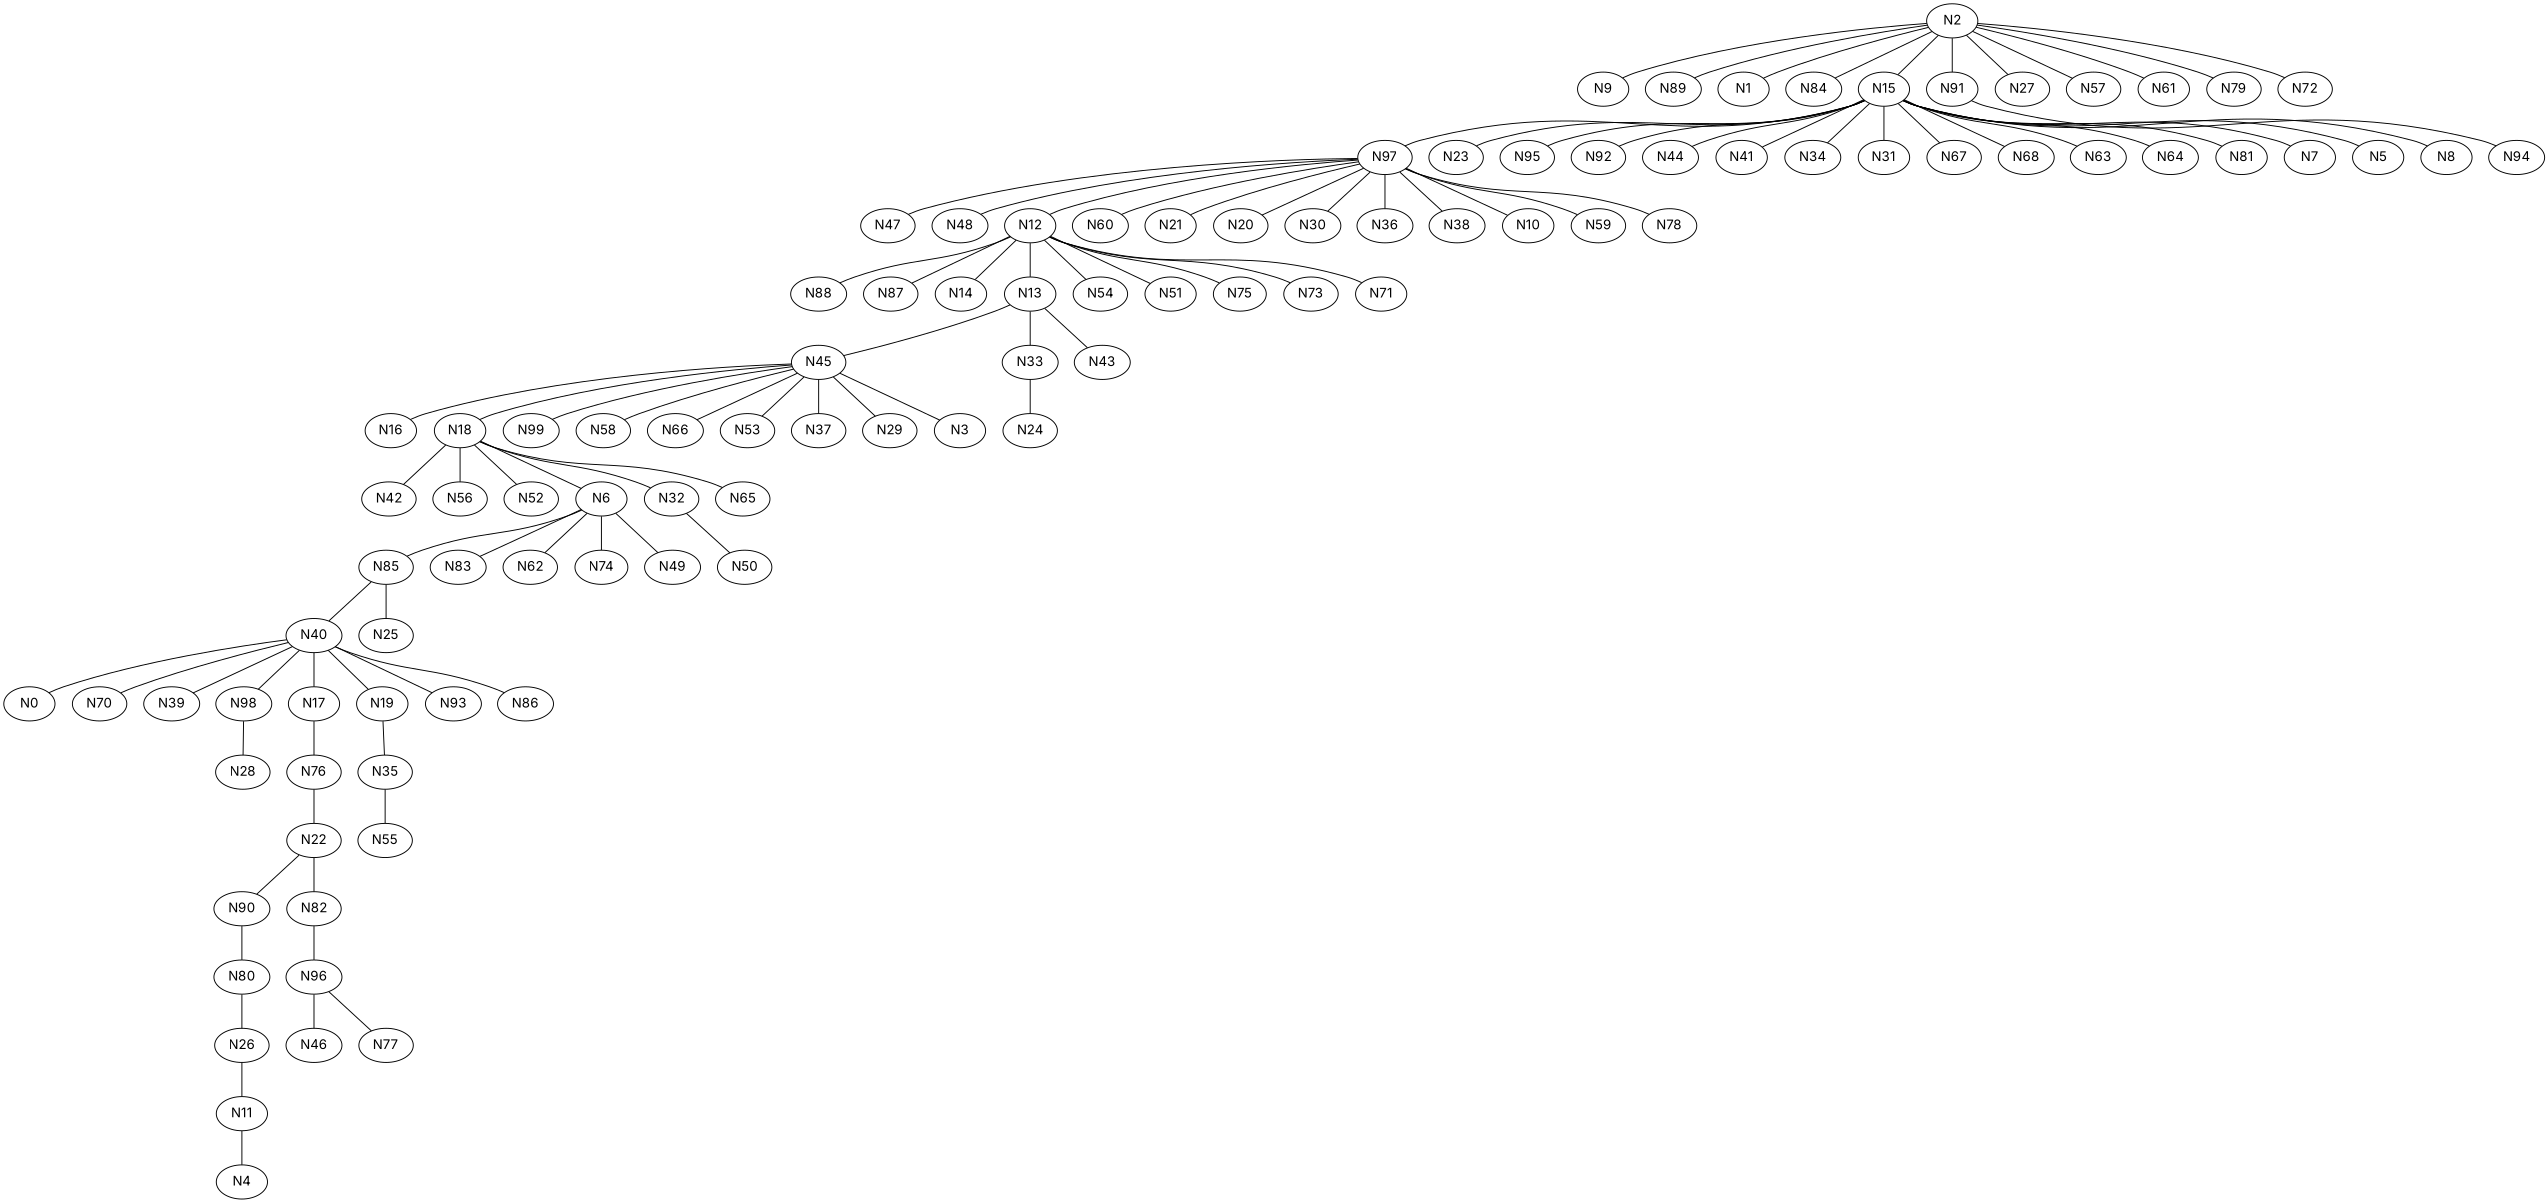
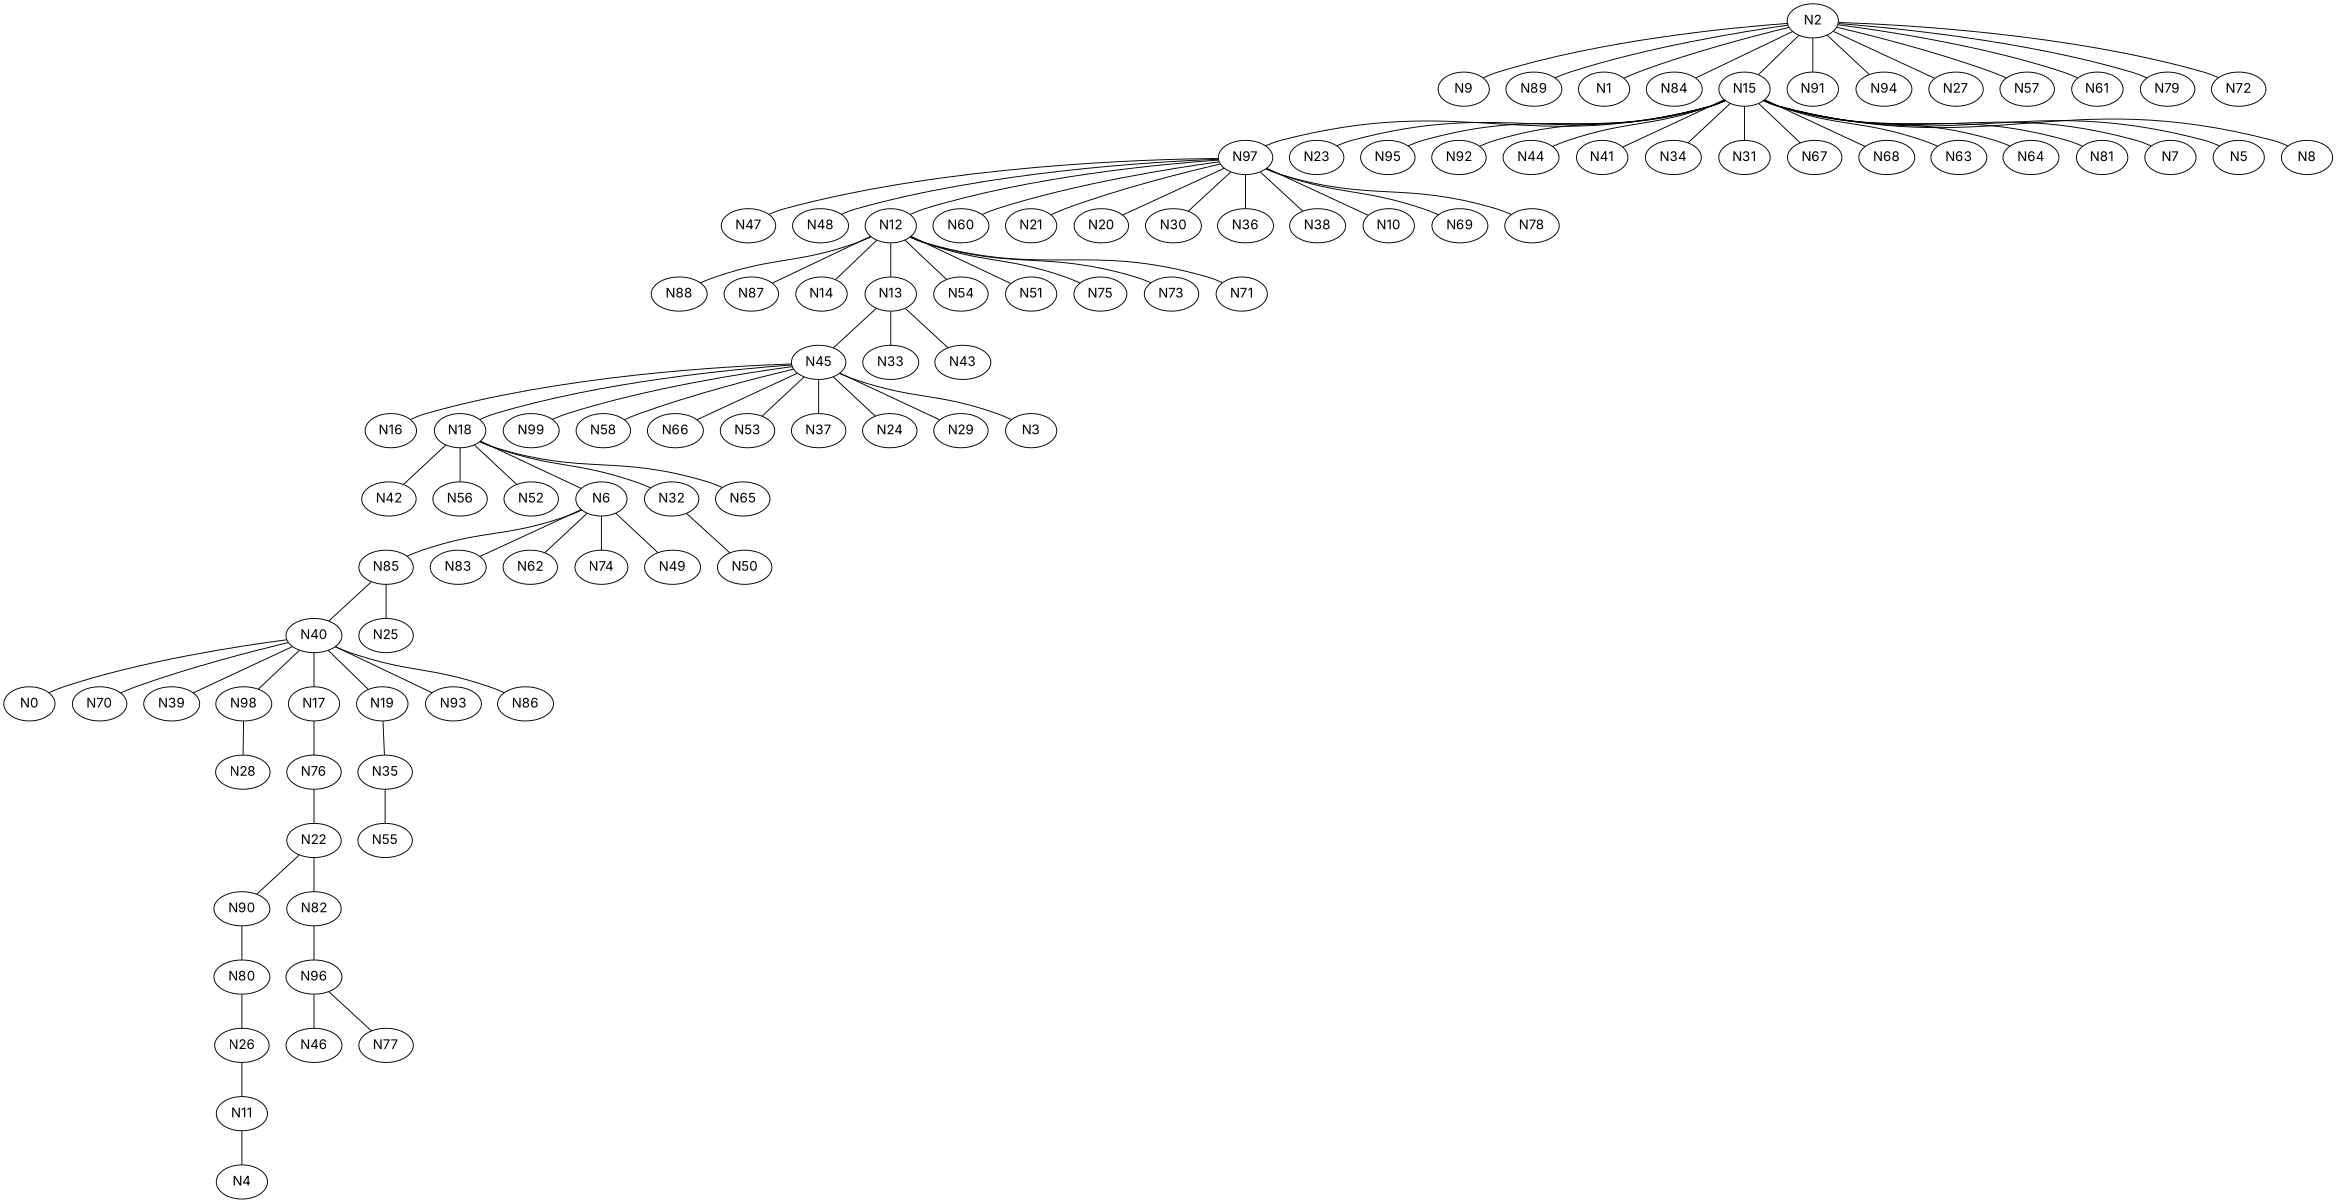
edge "N91" -- "N94": now "N2" -- "N94"
node "N59": label "N59" -> "N69"
edge "N33" -- "N24": now "N45" -- "N24"
